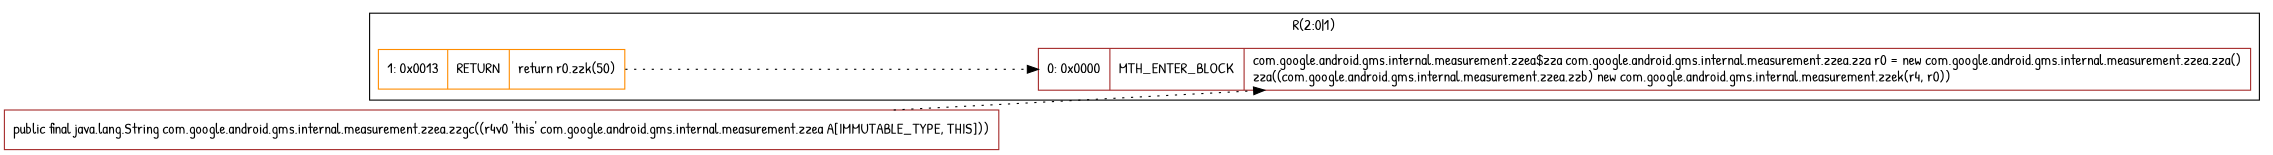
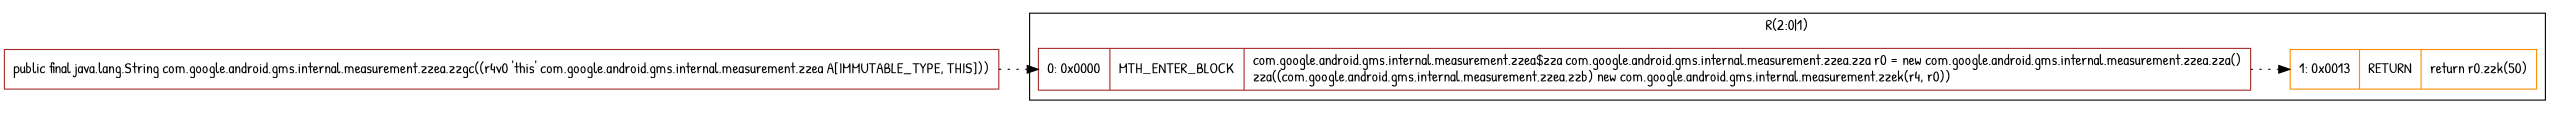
edge "1: 0x0013" -> "0: 0x0000": reversed
